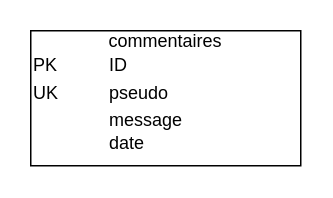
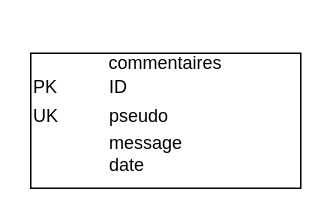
node "commentaires PK ID UK pseudo message date": moved (166, 98) -> (166, 121)
